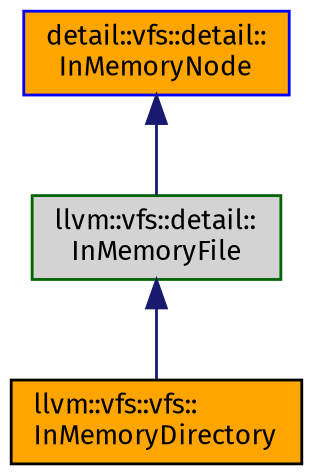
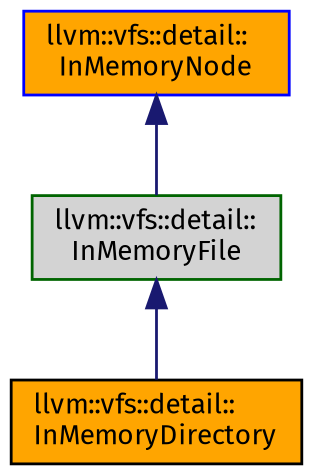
node "detail::vfs::detail:: InMemoryNode": label "detail::vfs::detail:: InMemoryNode" -> "llvm::vfs::detail:: InMemoryNode"
node "llvm::vfs::vfs:: InMemoryDirectory": label "llvm::vfs::vfs:: InMemoryDirectory" -> "llvm::vfs::detail:: InMemoryDirectory"
